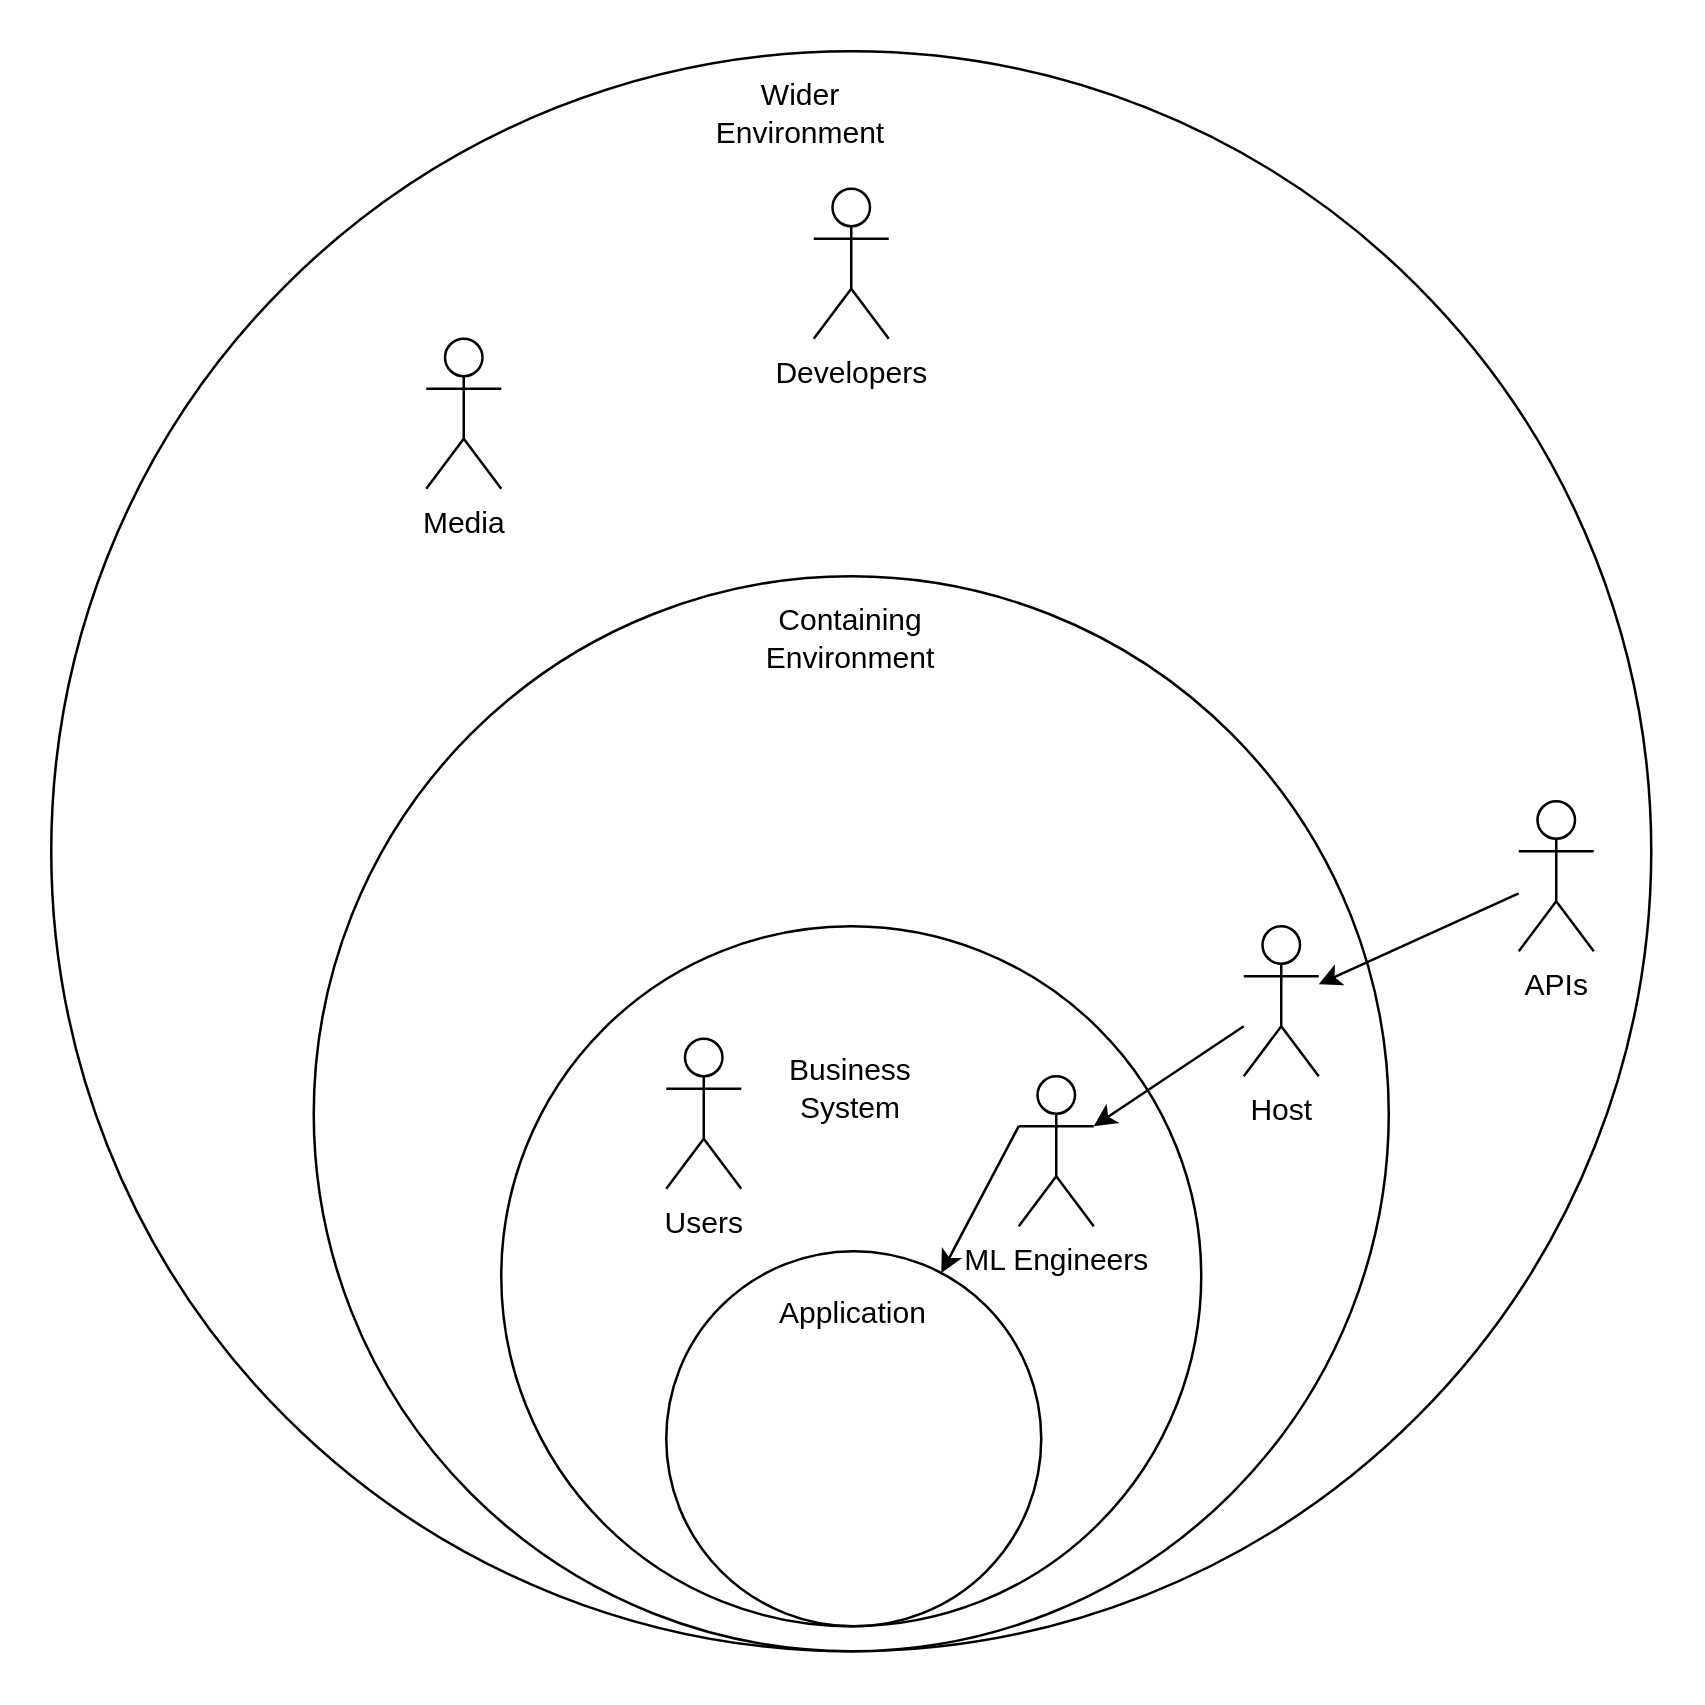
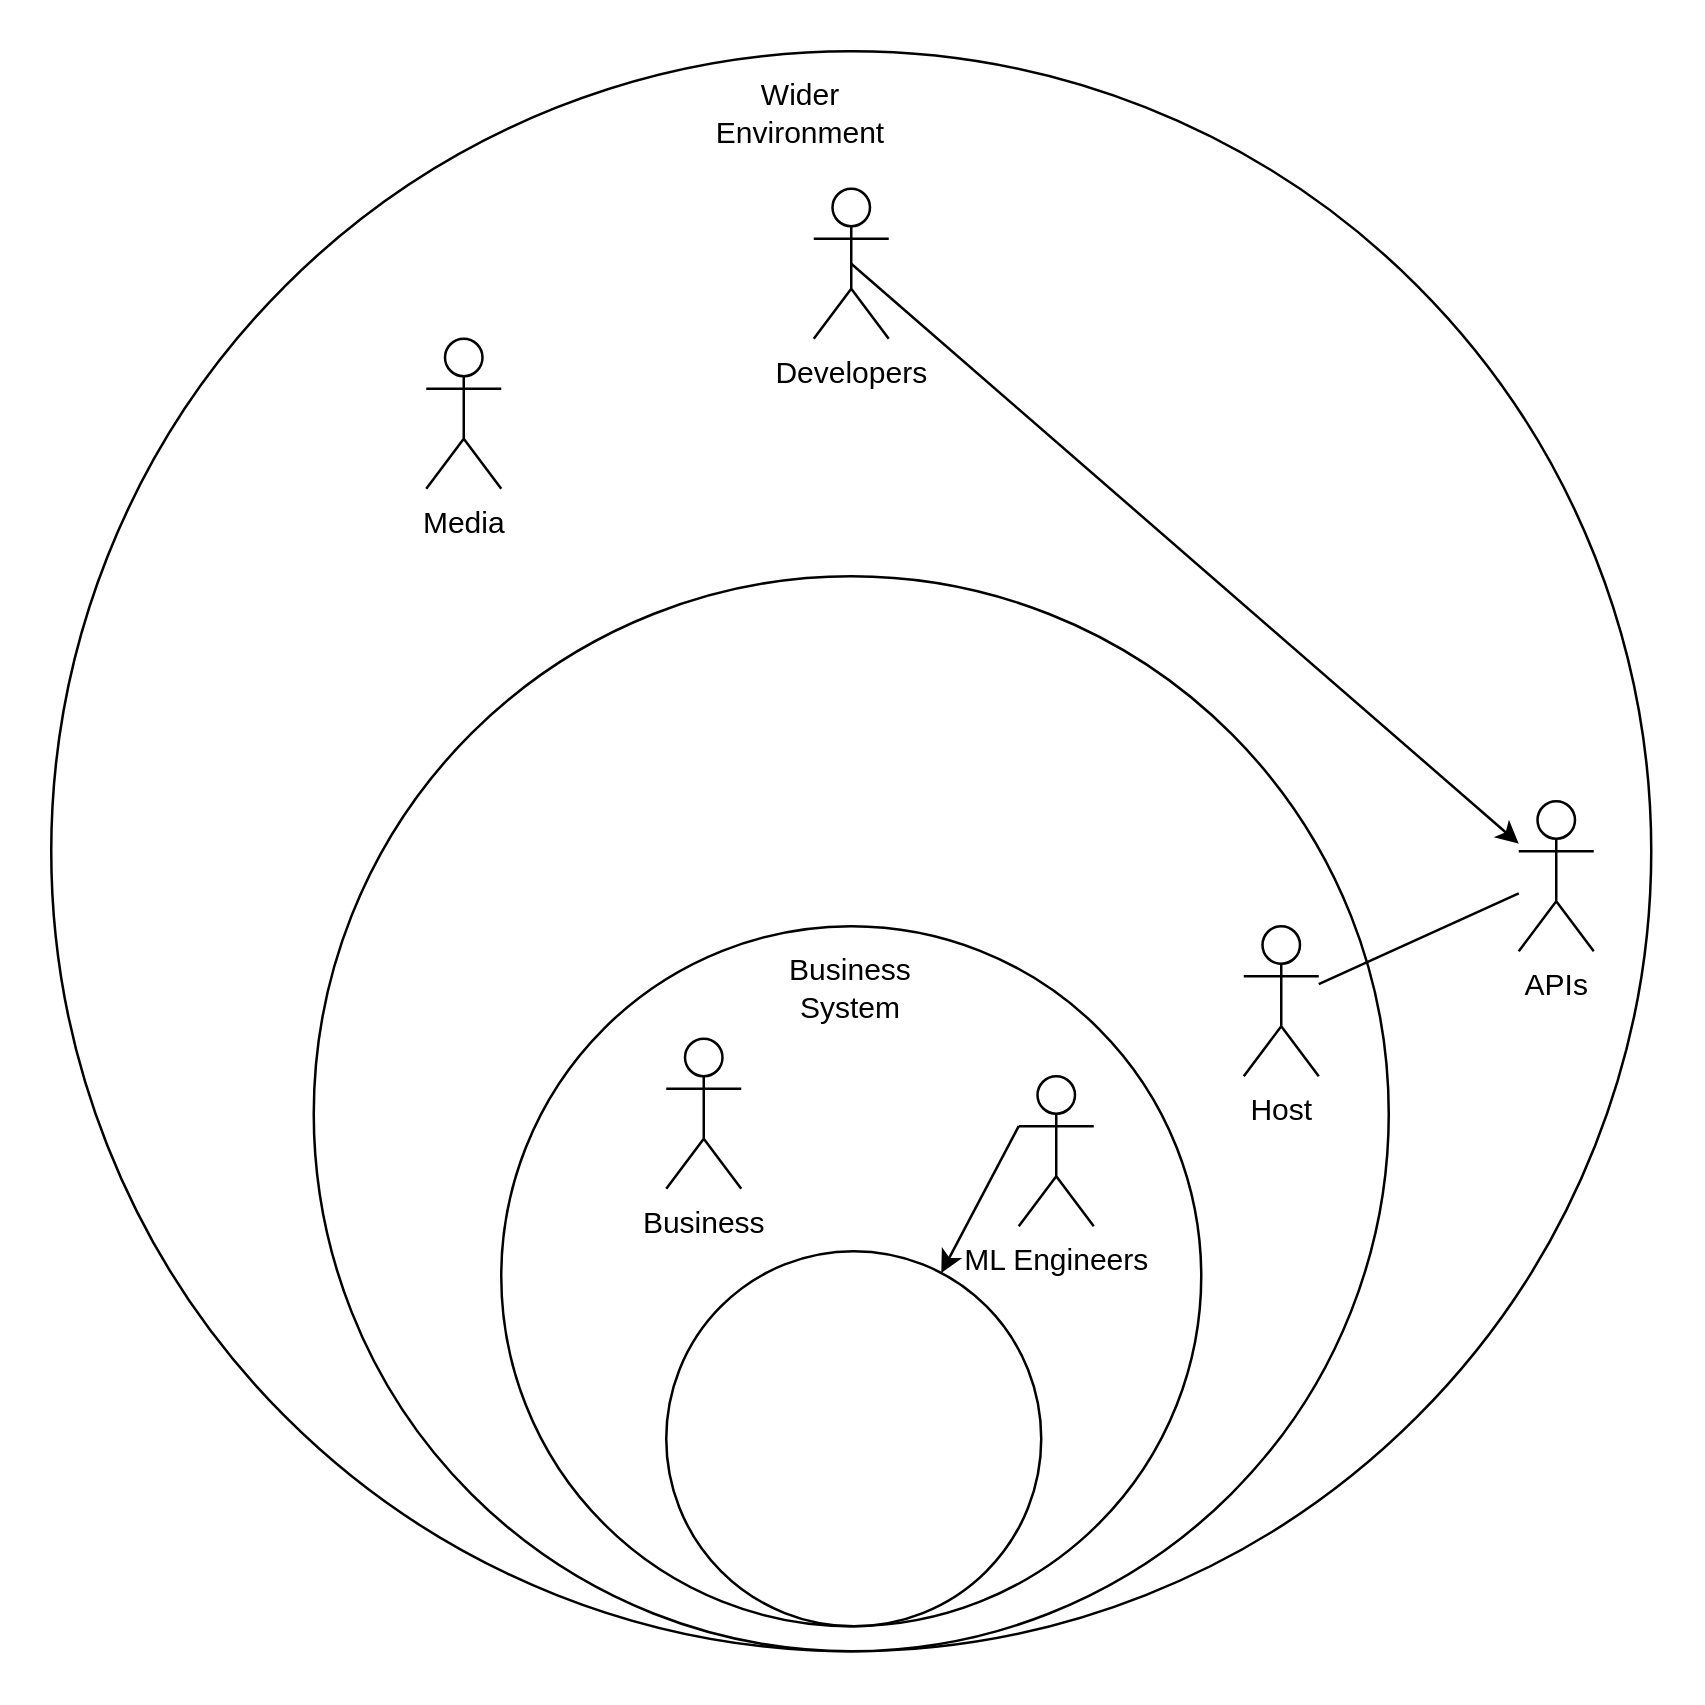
edge "Developers" -> "APIs": added
node "Containing Environment": removed
edge "APIs" -> "Host": arrowhead classic -> none
edge "Host" -> "ML Engineers": removed
node "Business System": moved (851, 1089) -> (851, 989)
node "Users": label "Users" -> "Business"
node "Application": removed
